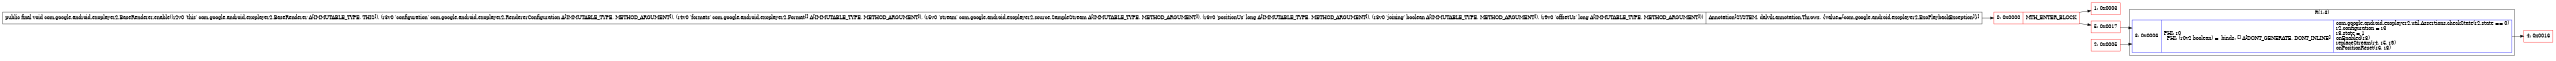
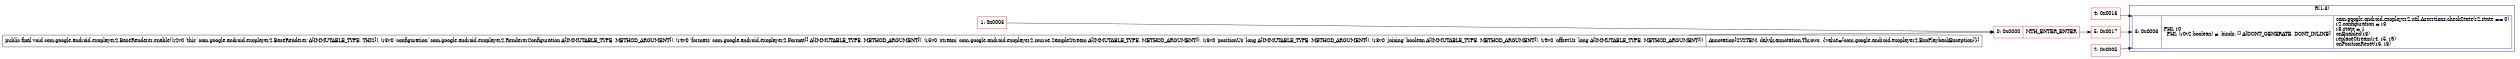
edge "0: 0x0000" -> "1: 0x0003": reversed
node "0: 0x0000": text "MTH_ENTER_BLOCK" -> "MTH_ENTER_ENTER"
edge "3: 0x0006" -> "4: 0x0016": reversed
